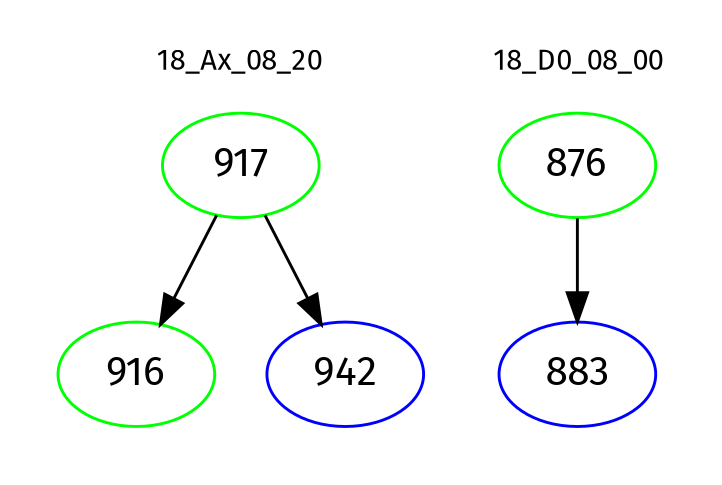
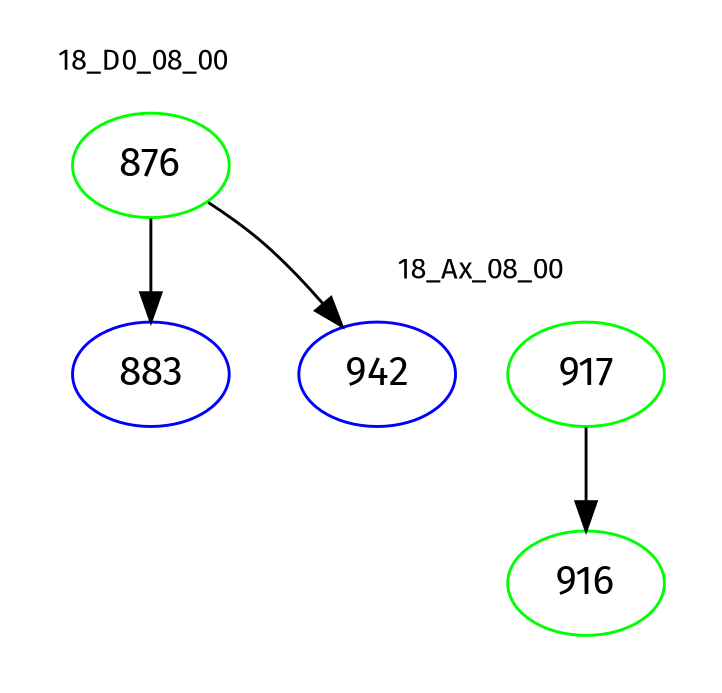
cluster "18_Ax_08_20": label "18_Ax_08_20" -> "18_Ax_08_00"
edge "917" -> "942": now "876" -> "942"
